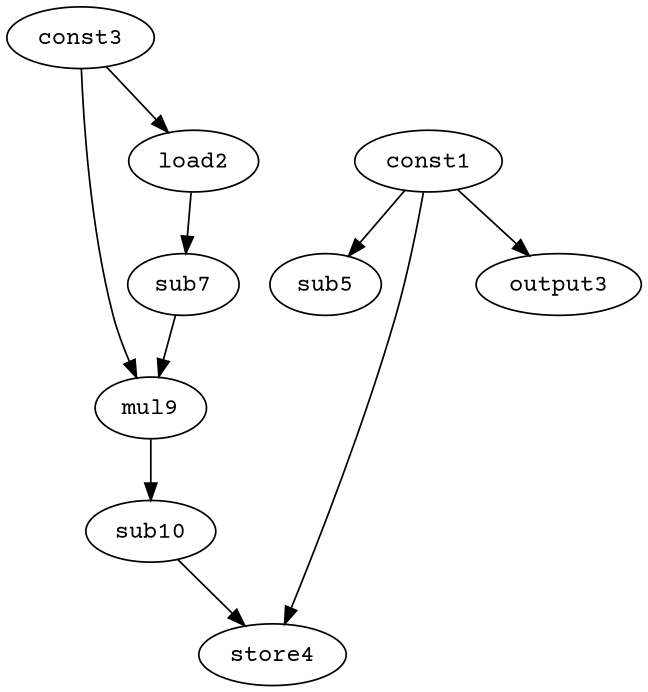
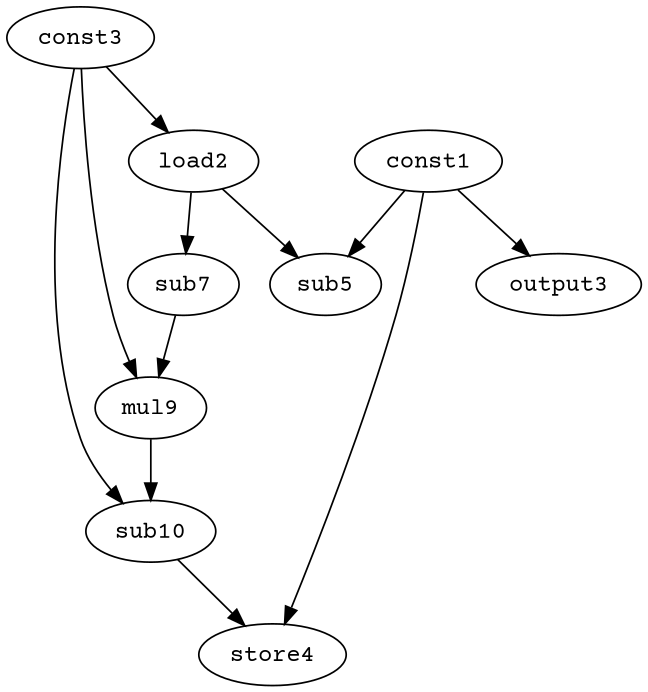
edge "load2" -> "sub5": added
edge "const3" -> "sub10": added
